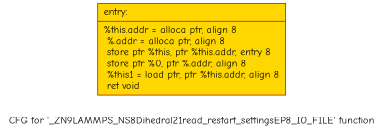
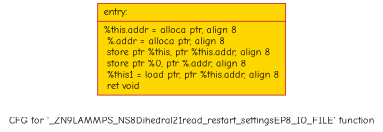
node "entry:": text "store ptr %this, ptr %this.addr, entry 8" -> "store ptr %this, ptr %this.addr, align 8"
